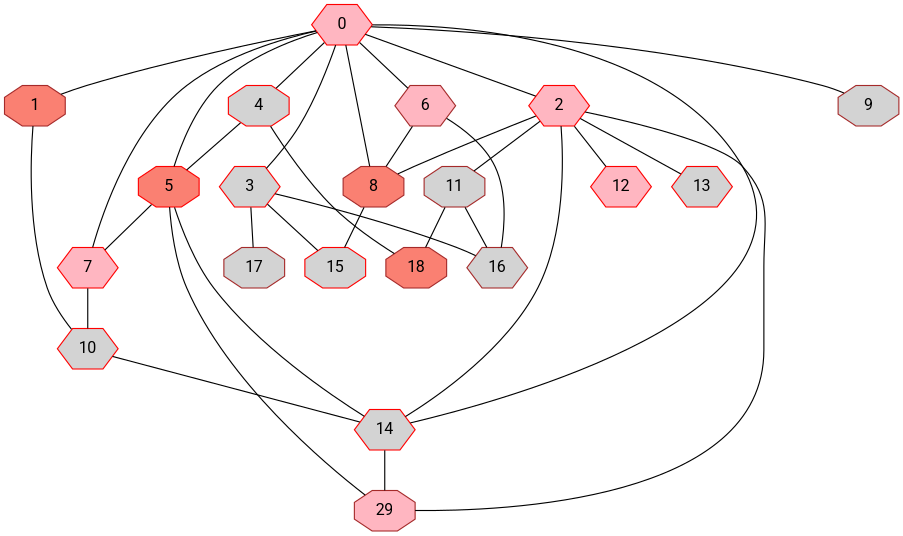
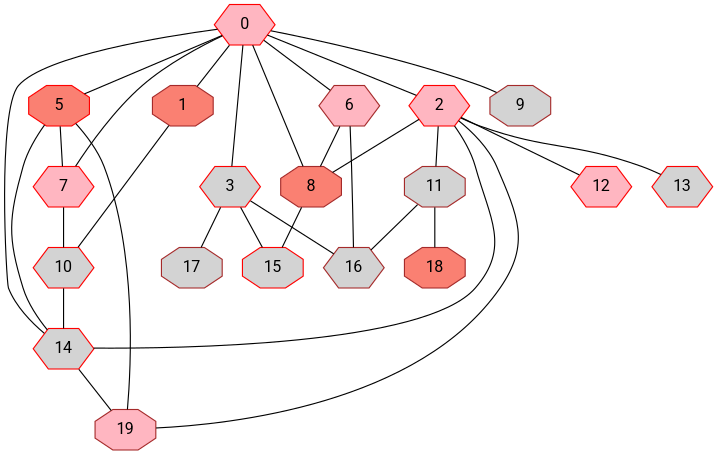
node "4": removed
node "29": label "29" -> "19"
